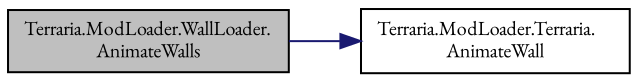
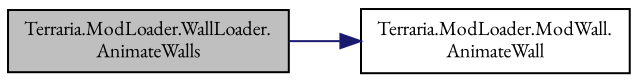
node "Terraria.ModLoader.Terraria. AnimateWall": label "Terraria.ModLoader.Terraria. AnimateWall" -> "Terraria.ModLoader.ModWall. AnimateWall"
